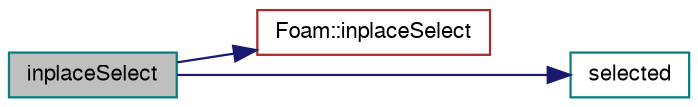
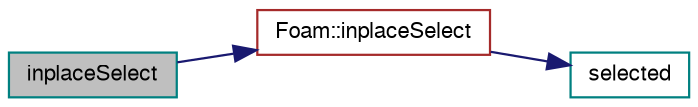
edge "inplaceSelect" -> "selected": now "Foam::inplaceSelect" -> "selected"
